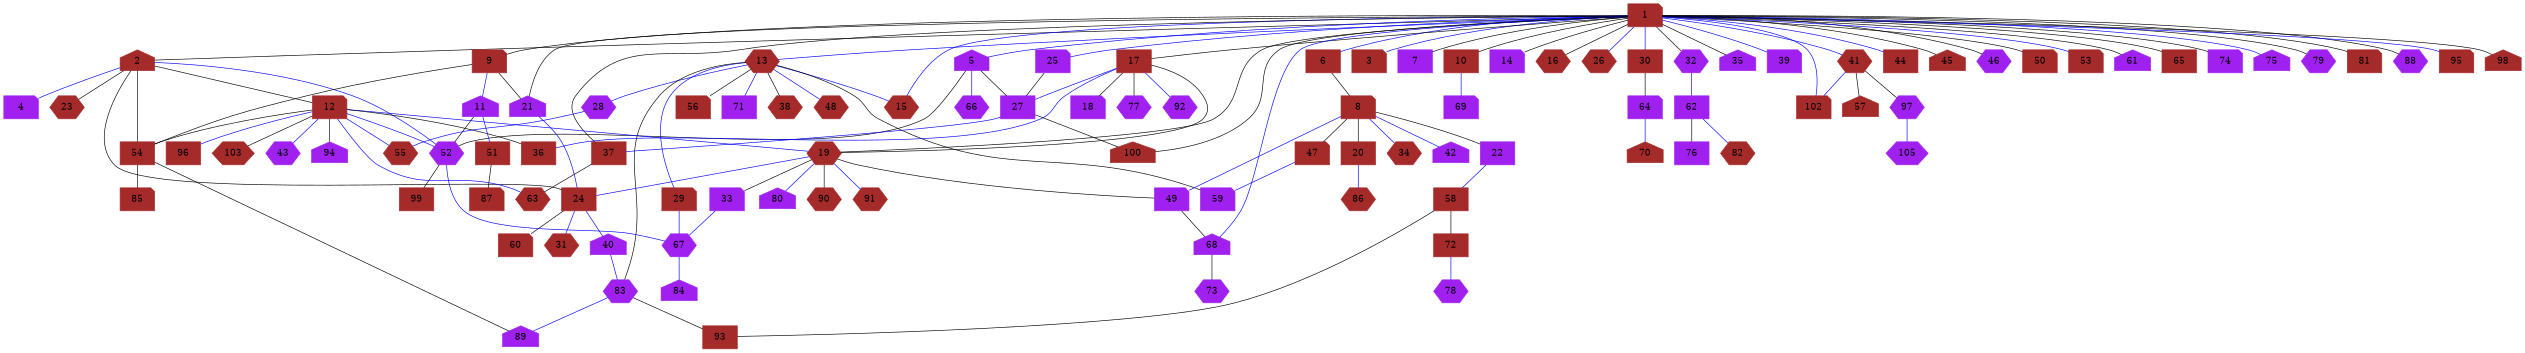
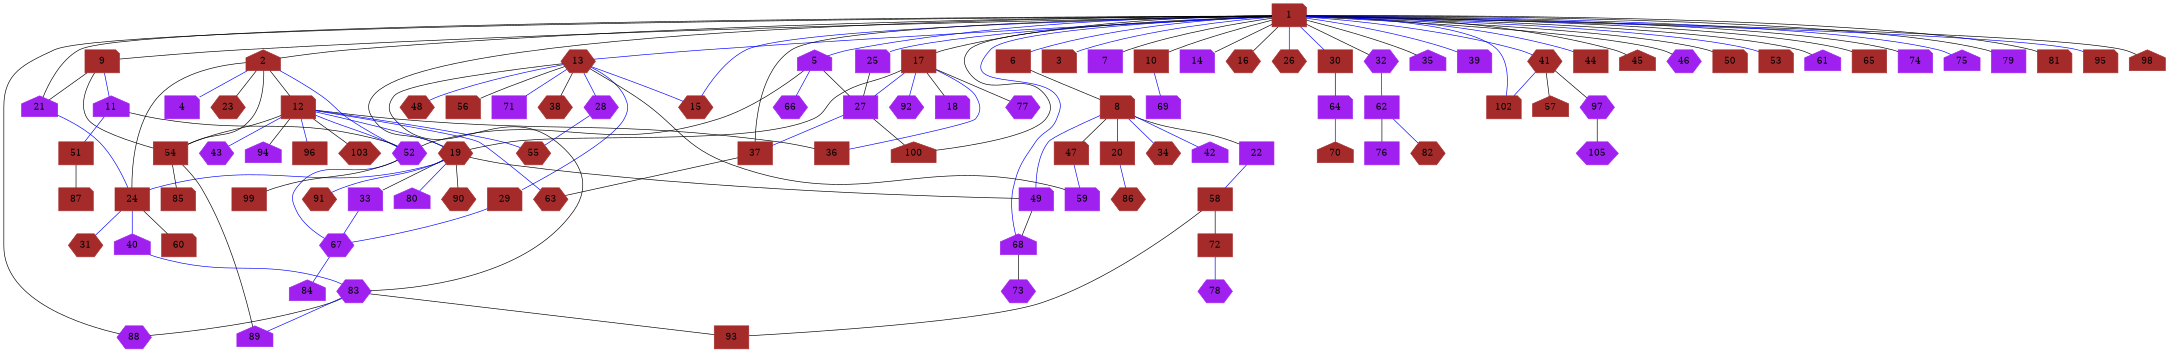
node "79": shape hexagon -> box
edge "97" -- "105": color blue -> black
edge "83" -- "88": added
